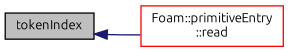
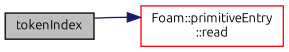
edge "Foam::primitiveEntry ::read" -> "tokenIndex": reversed
